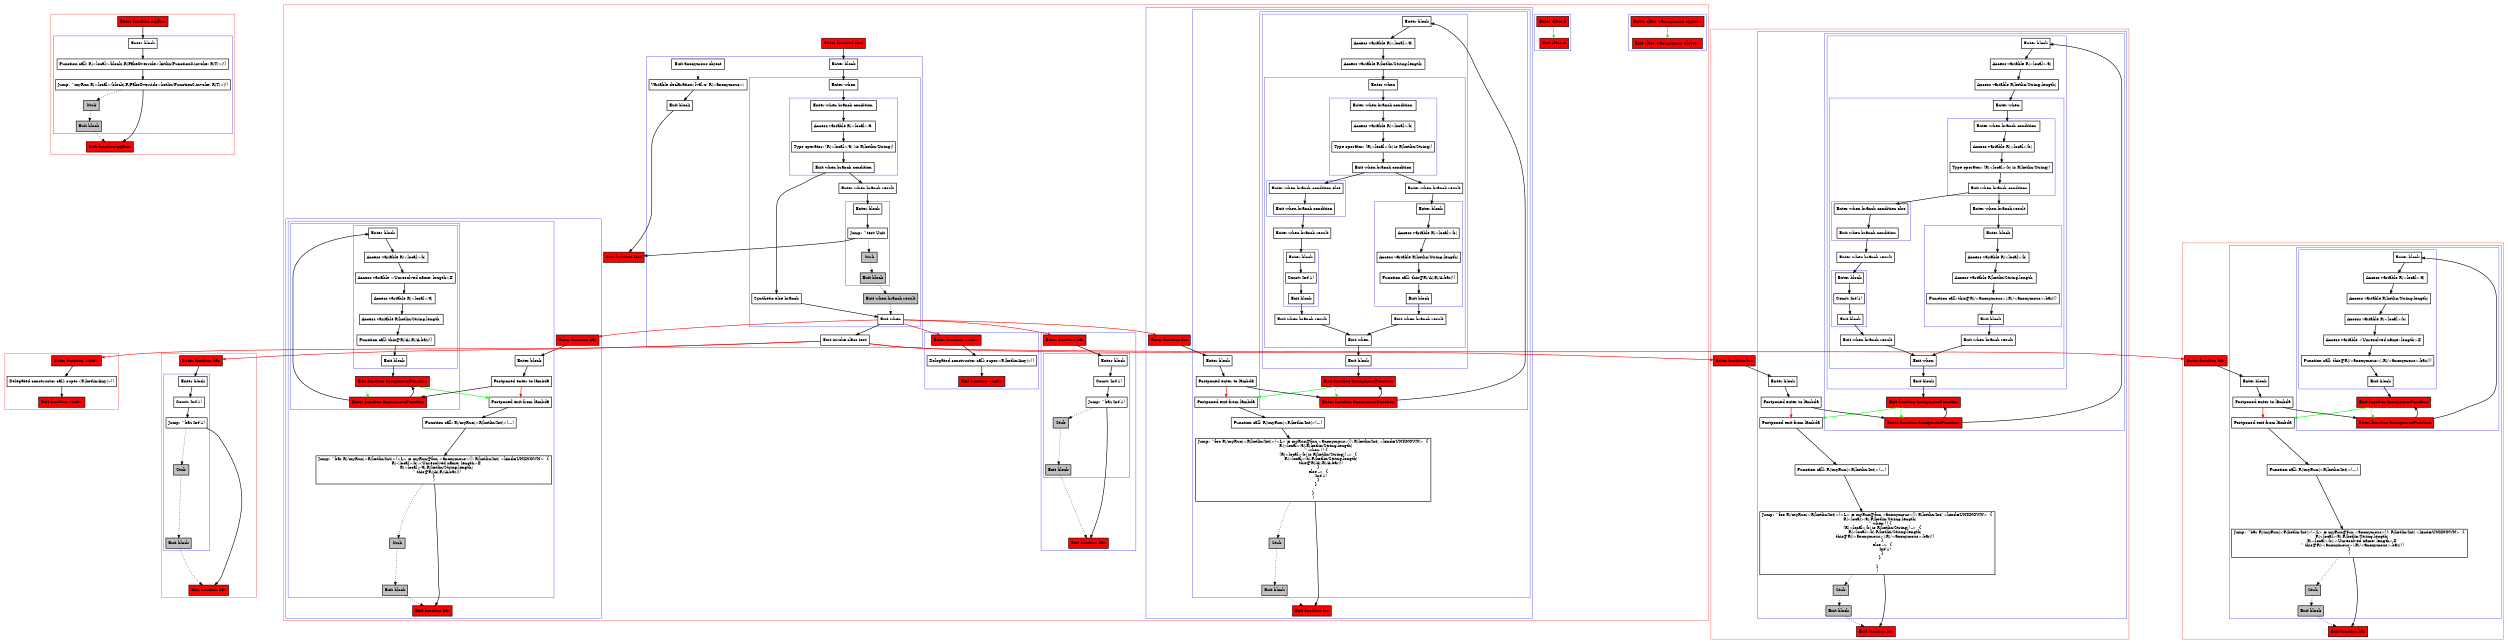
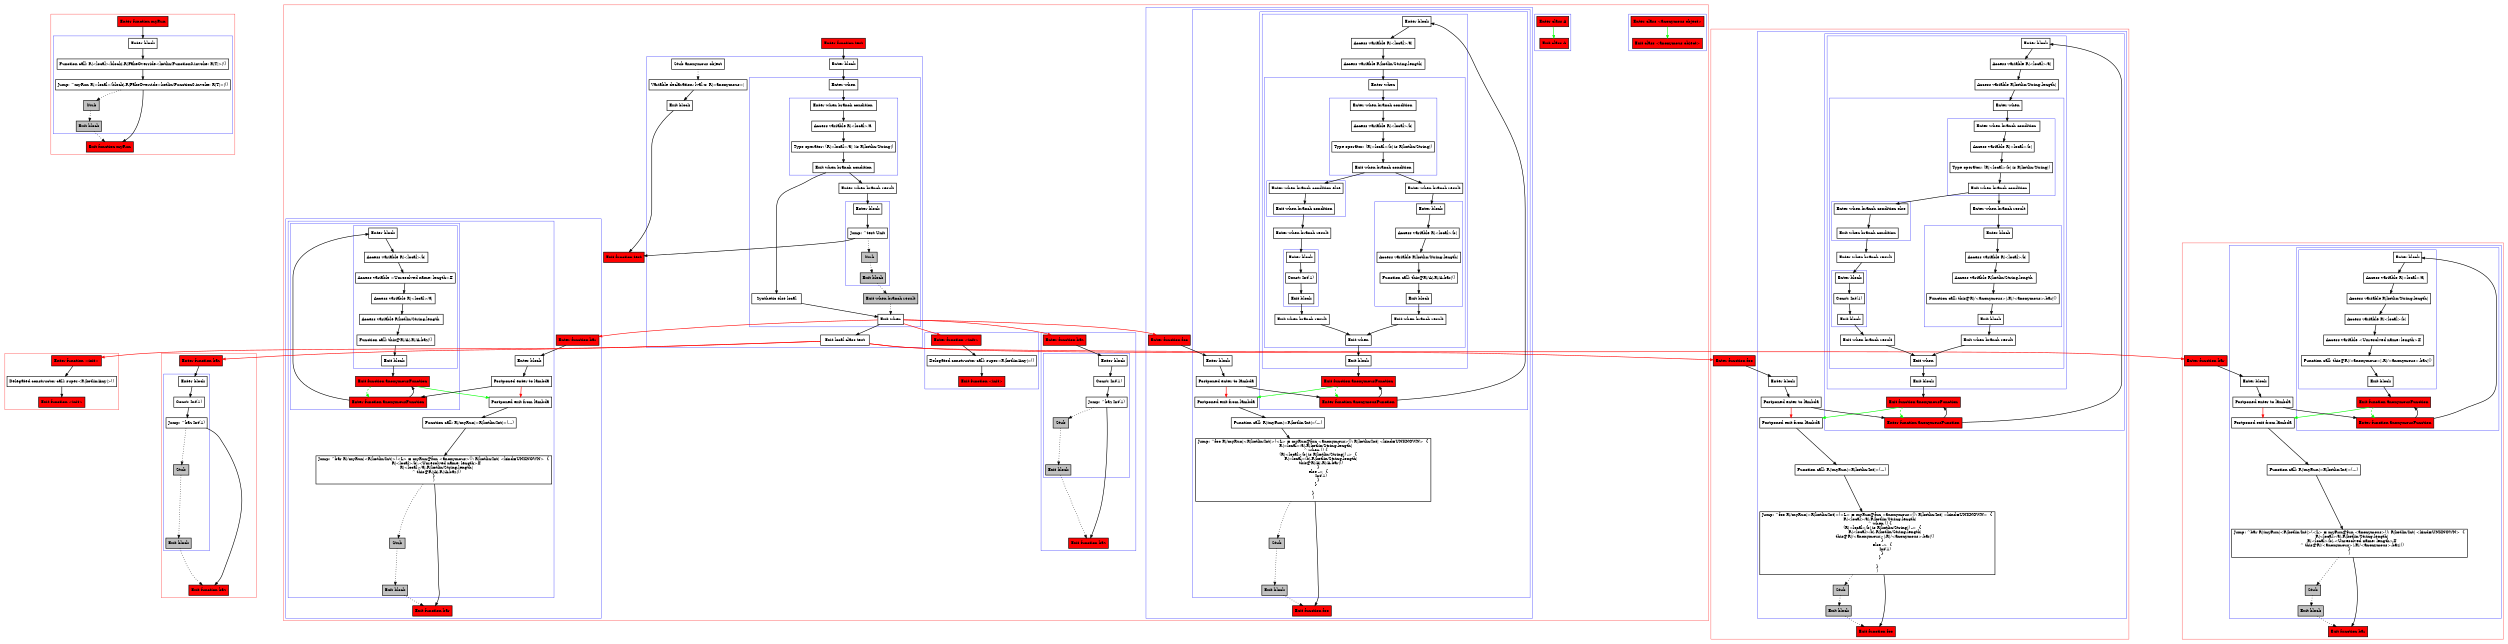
node "Exit anonymous object": label "Exit anonymous object" -> "Stub anonymous object"
node "Synthetic else branch": label "Synthetic else branch" -> "Synthetic else local"
node "Exit invoke class test": label "Exit invoke class test" -> "Exit local class test"
